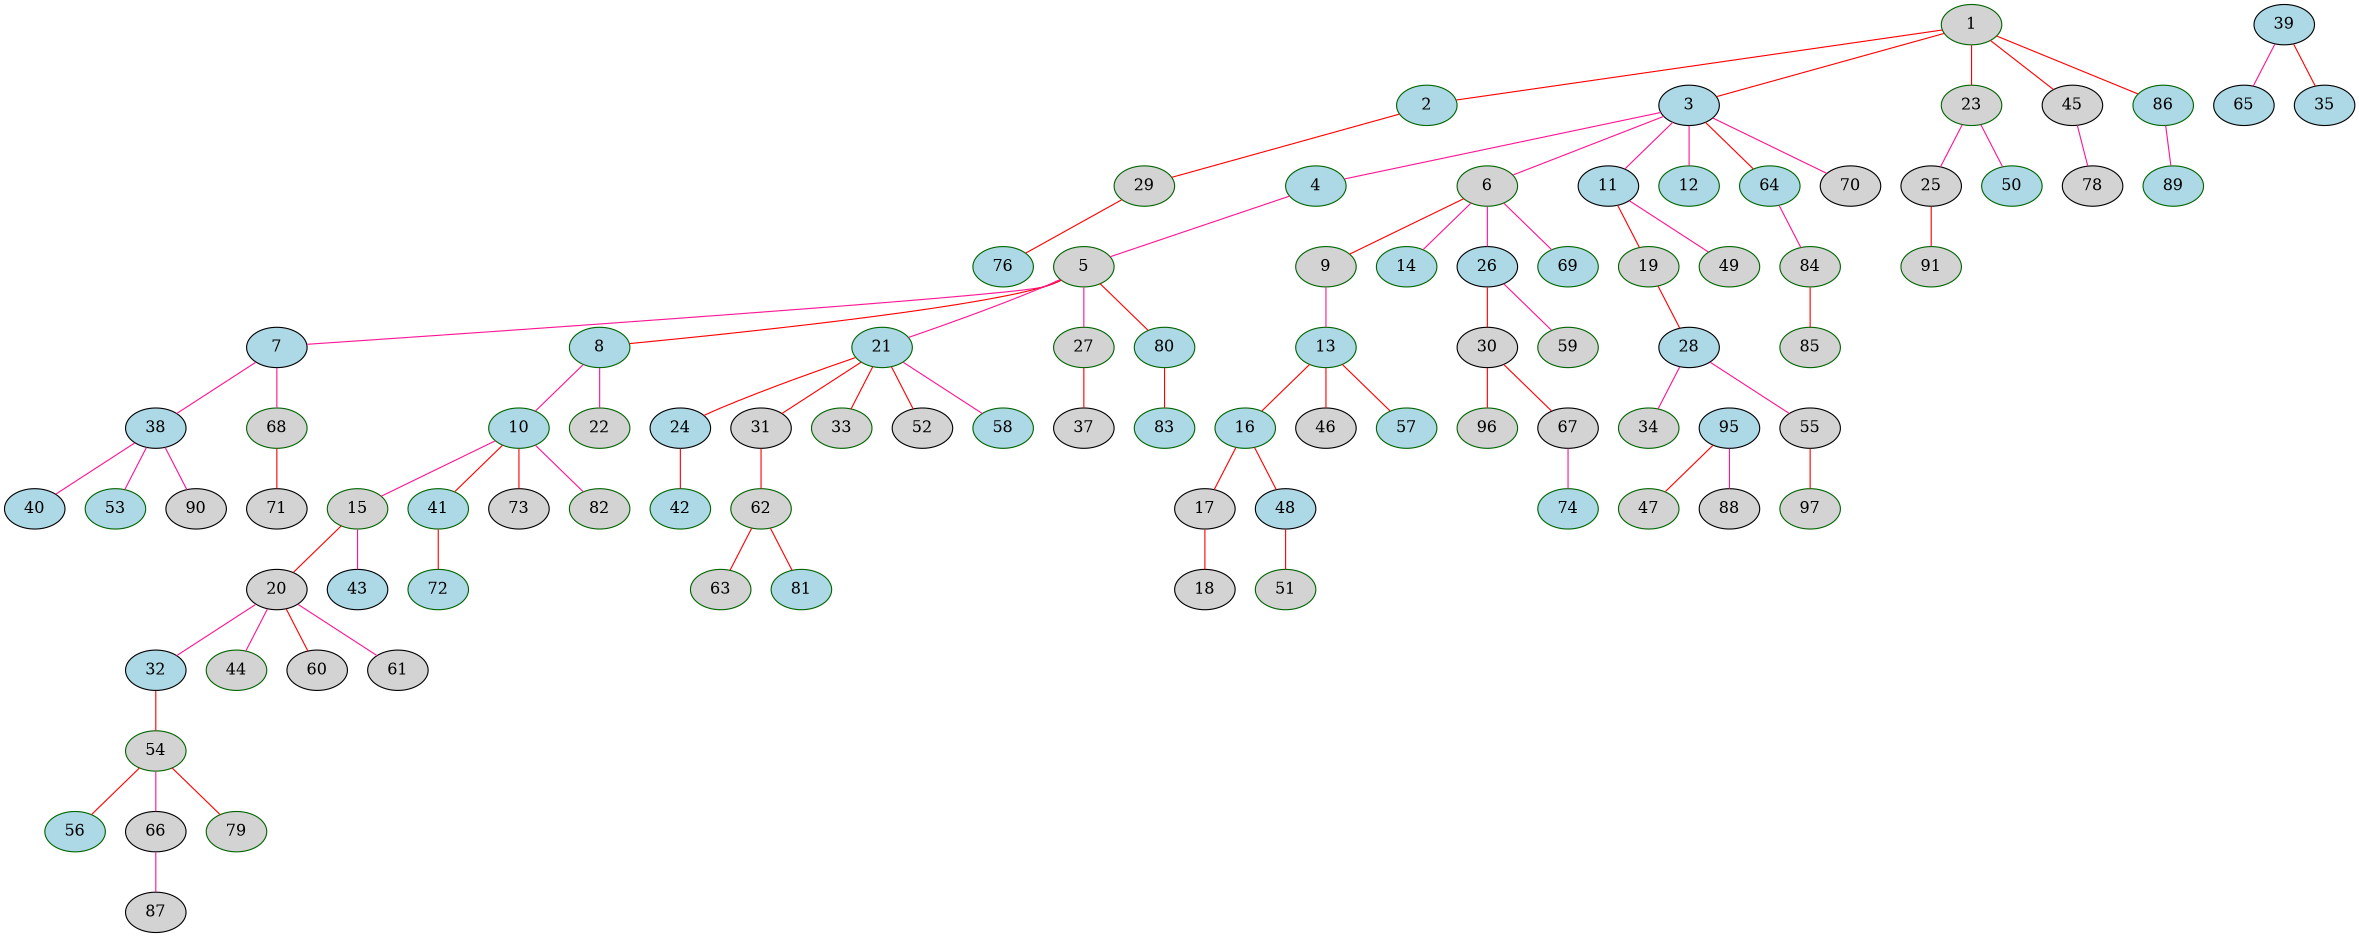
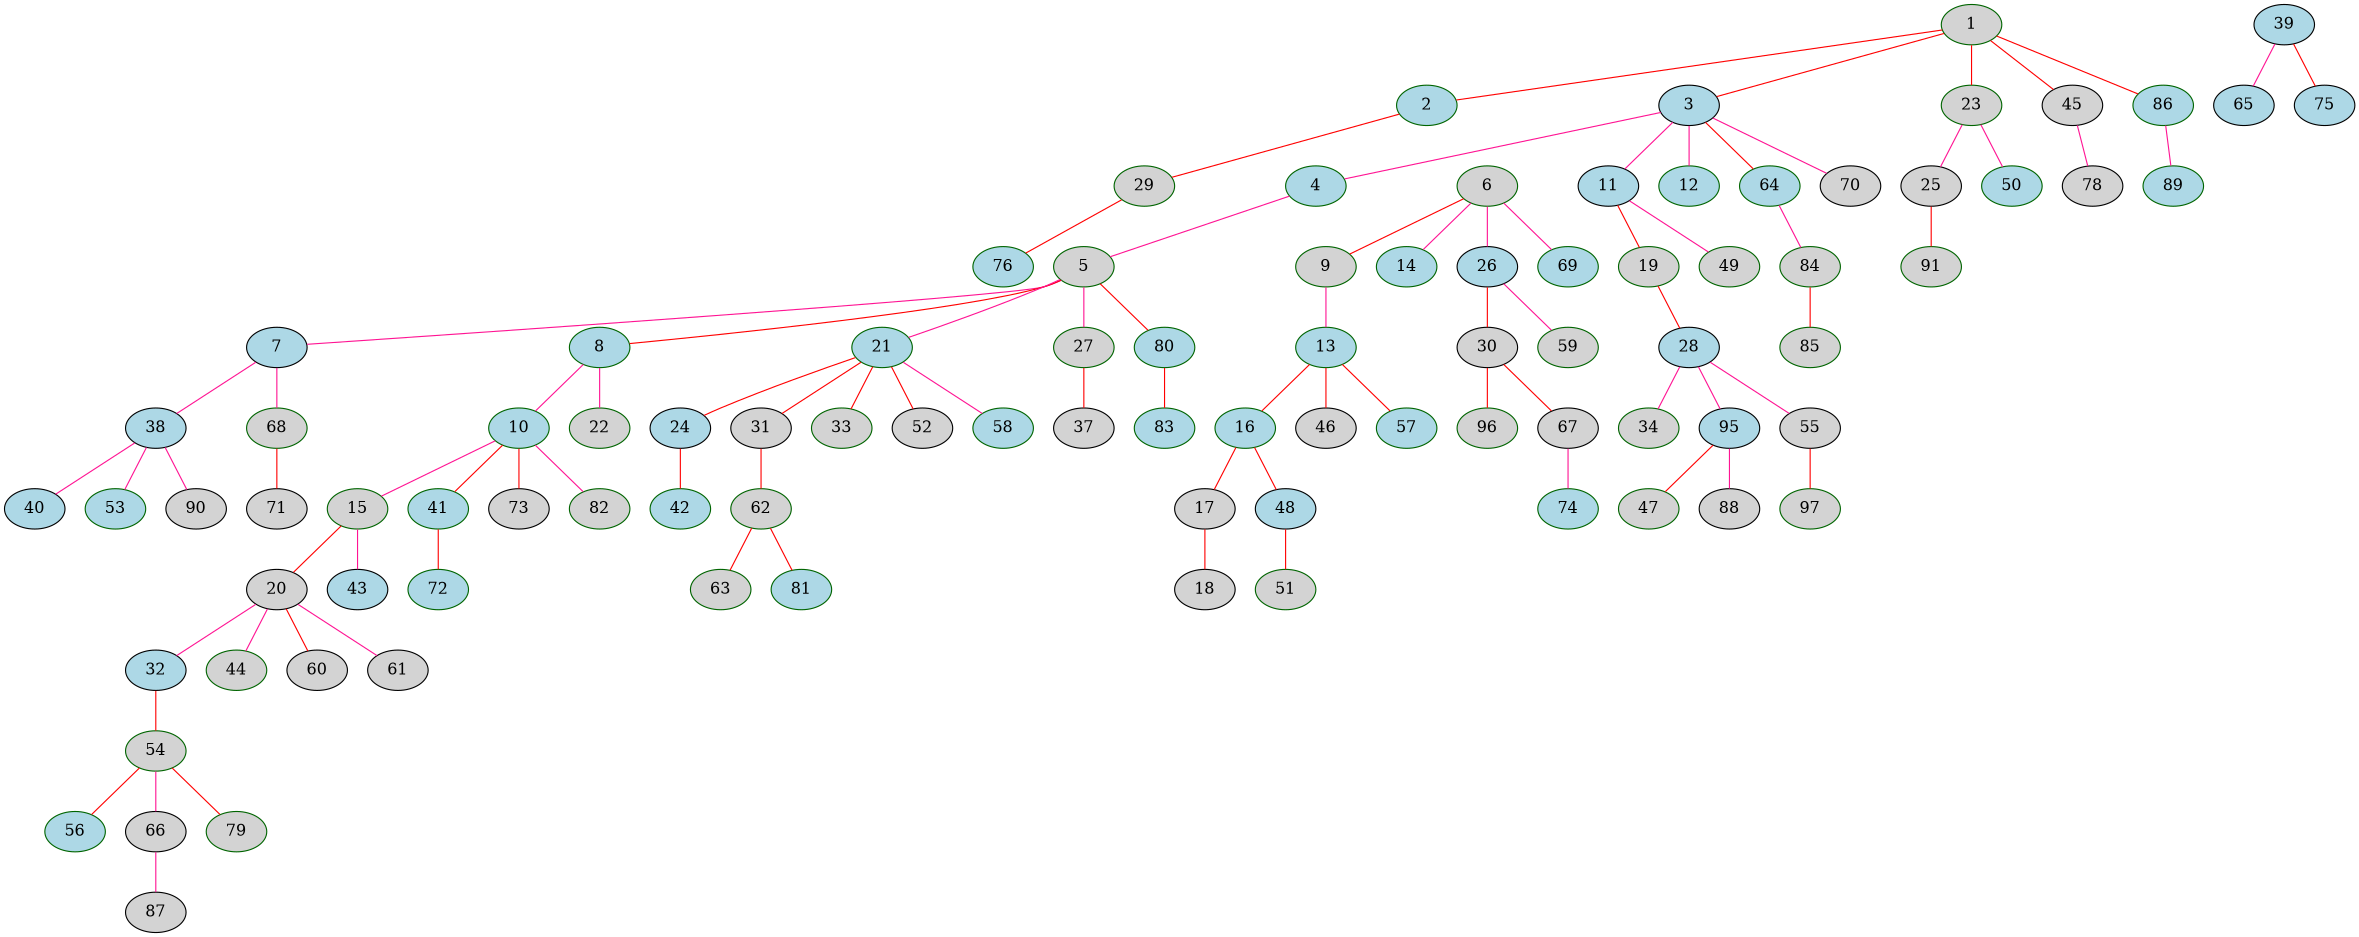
node "35": label "35" -> "75"
edge "3" -- "6": removed
edge "28" -- "95": added
